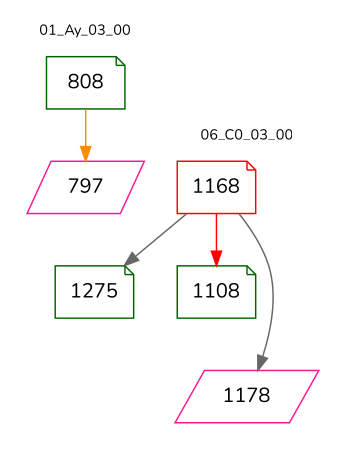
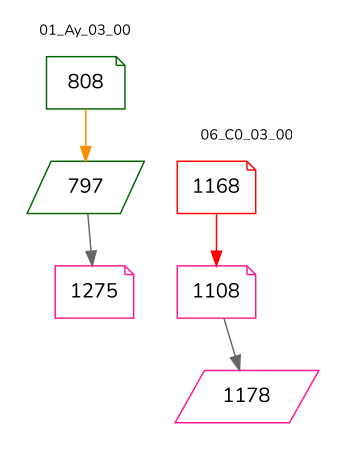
node "797": color deeppink -> darkgreen
edge "1168" -> "1275": now "797" -> "1275"
edge "1168" -> "1178": now "1108" -> "1178"
node "1275": color darkgreen -> deeppink
node "1108": color darkgreen -> deeppink
